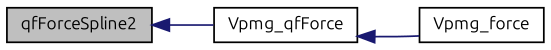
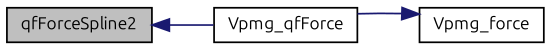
edge "Vpmg_force" -> "Vpmg_qfForce": reversed
